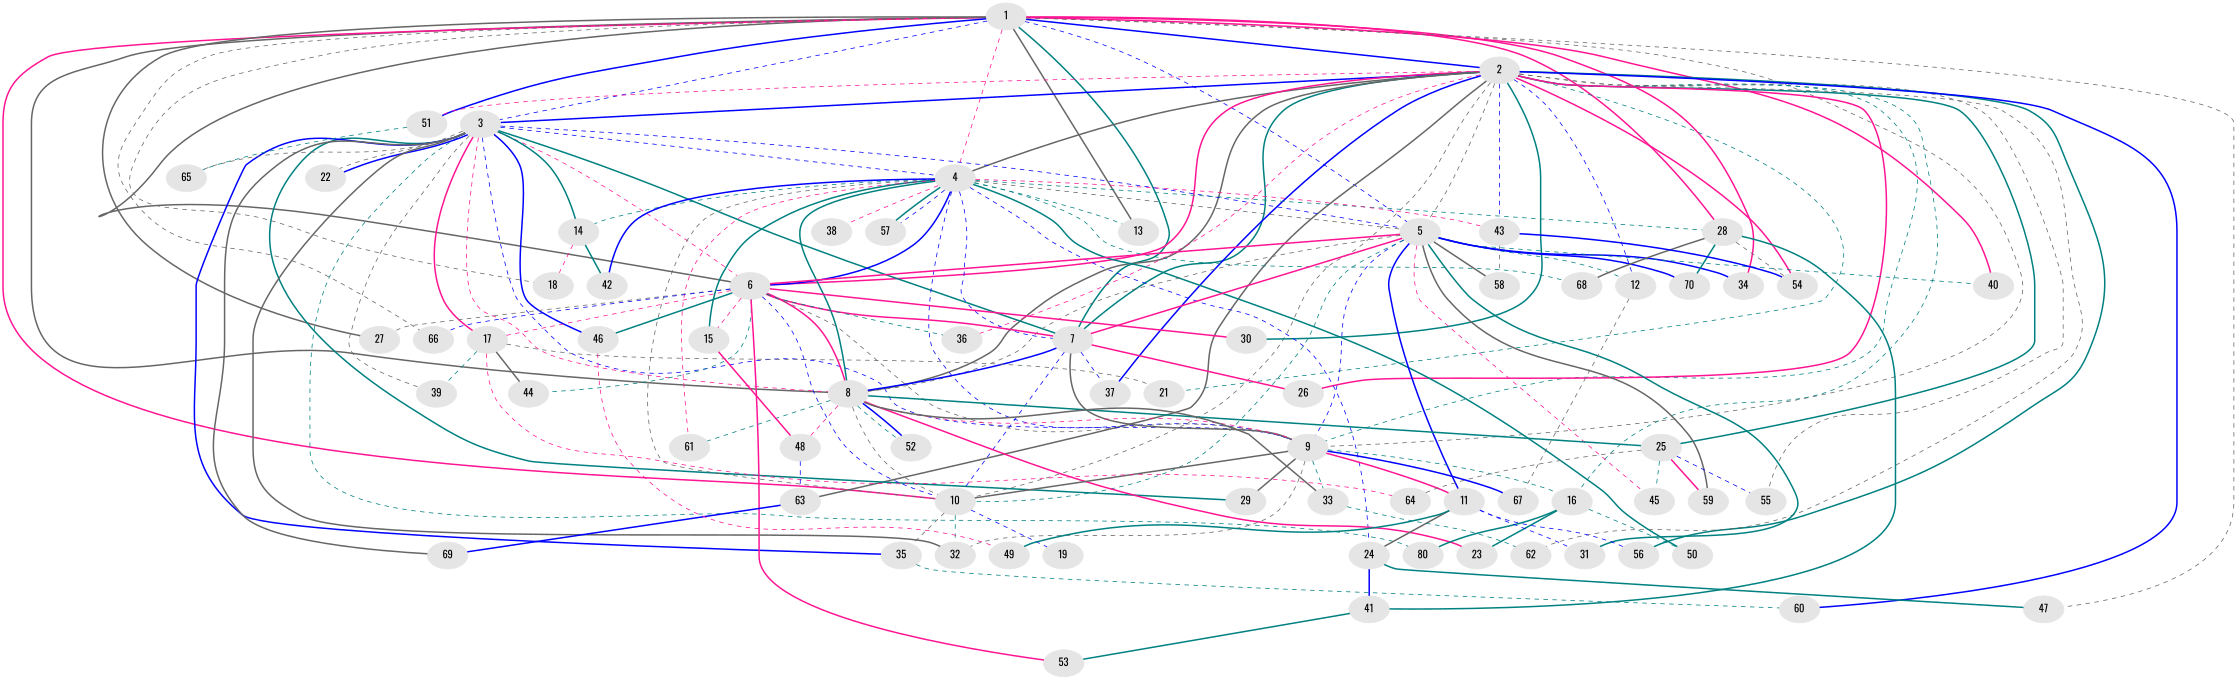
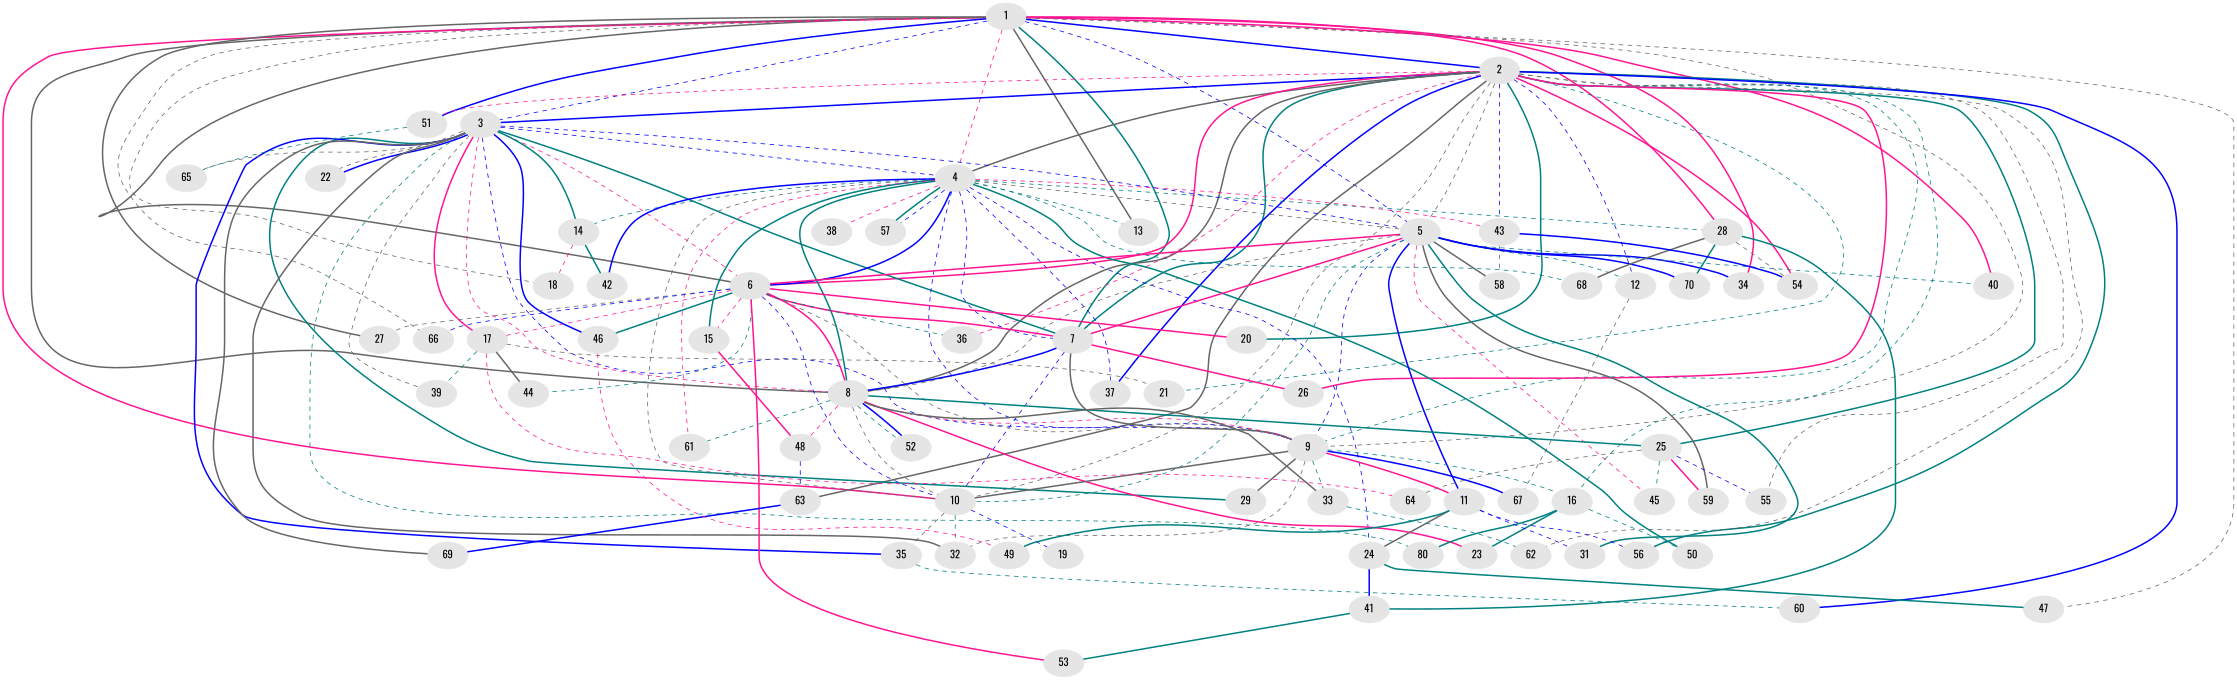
node "30": label "30" -> "20"
edge "7" -- "37": now "4" -- "37"
